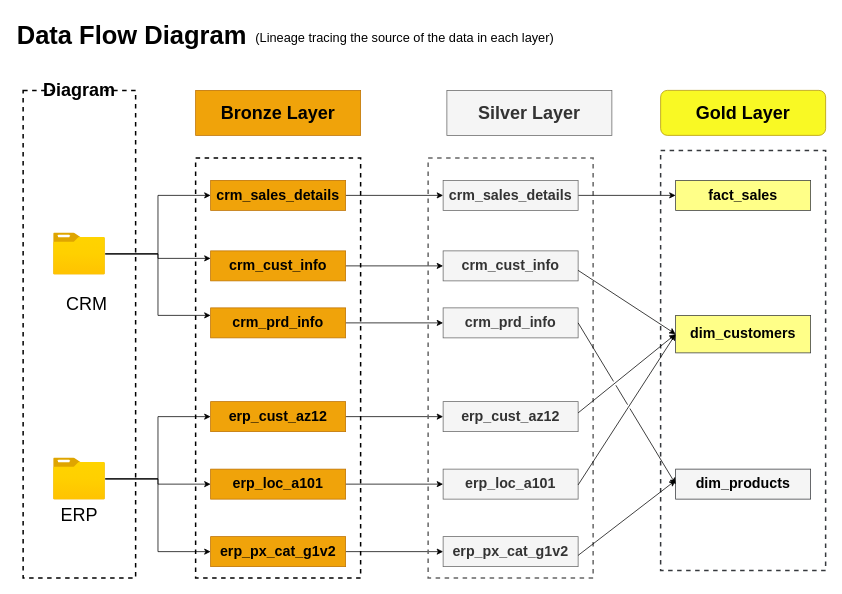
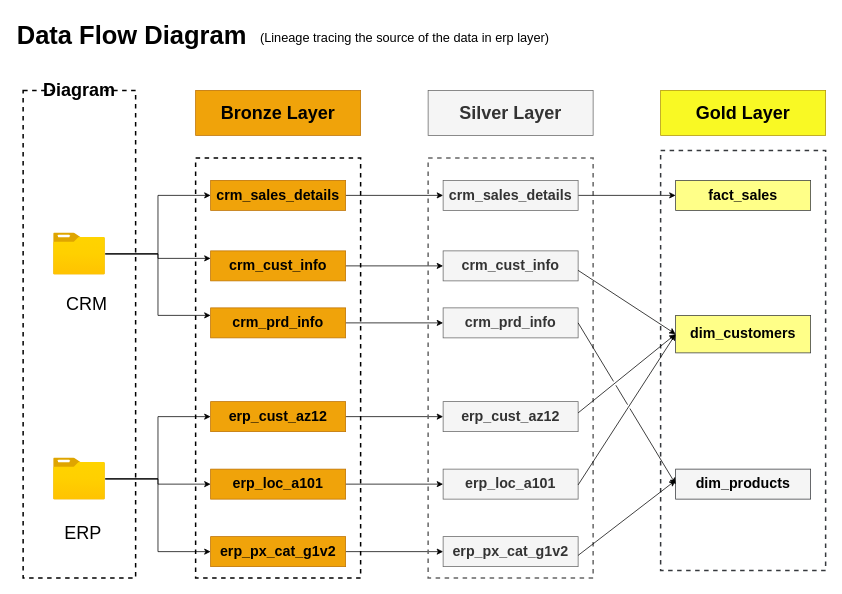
node "(Lineage tracing the source of the data in each layer)": label "(Lineage tracing the source of the data in each layer)" -> "(Lineage tracing the source of the data in erp layer)"
node "Silver Layer": moved (529, 113) -> (510, 113)
node "Gold Layer": shape rounded rectangle -> rectangle
node "ERP": moved (79, 515) -> (83, 534)
